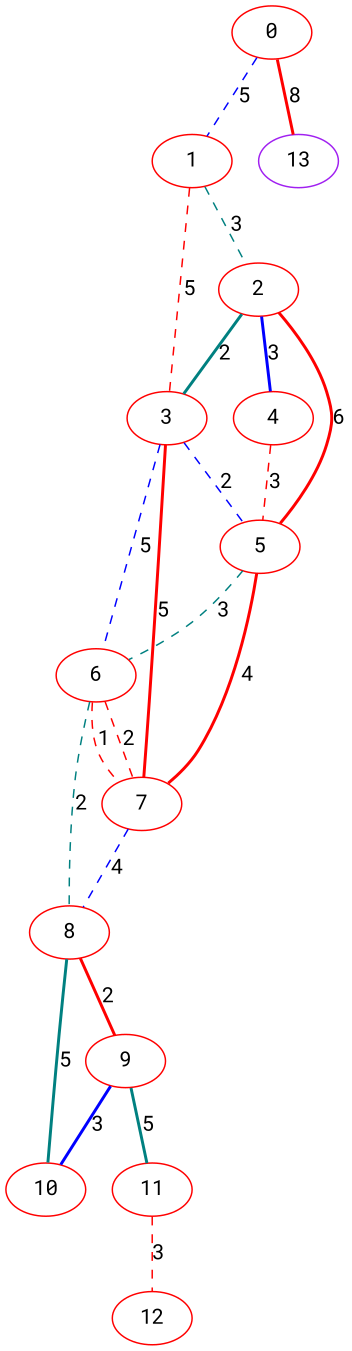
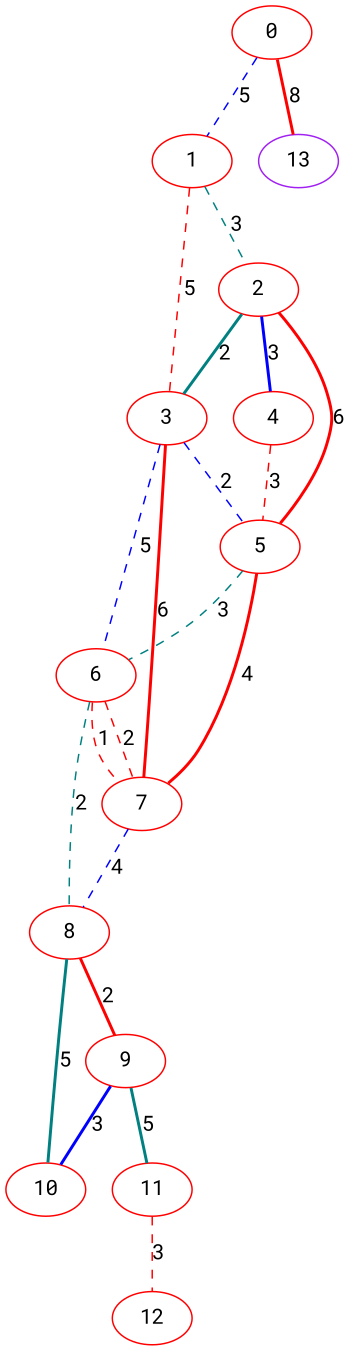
edge "3" -- "7": label "5" -> "6"
